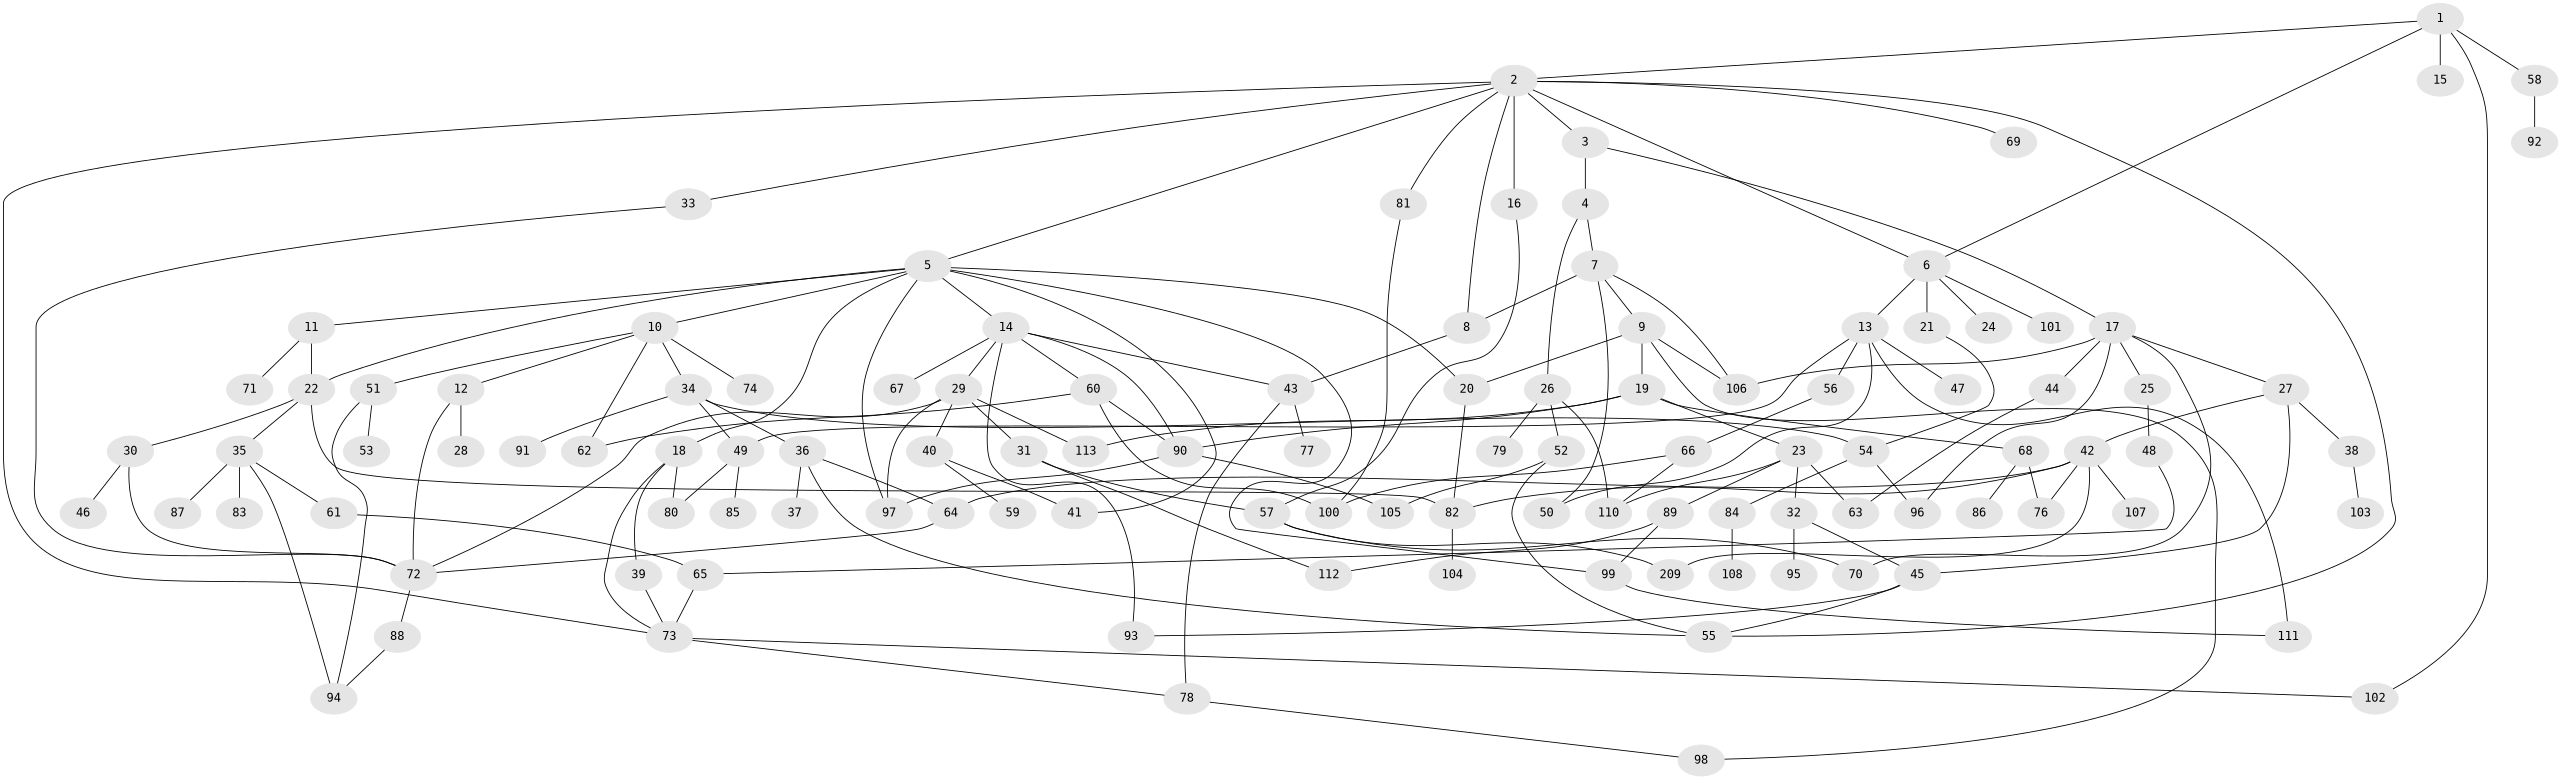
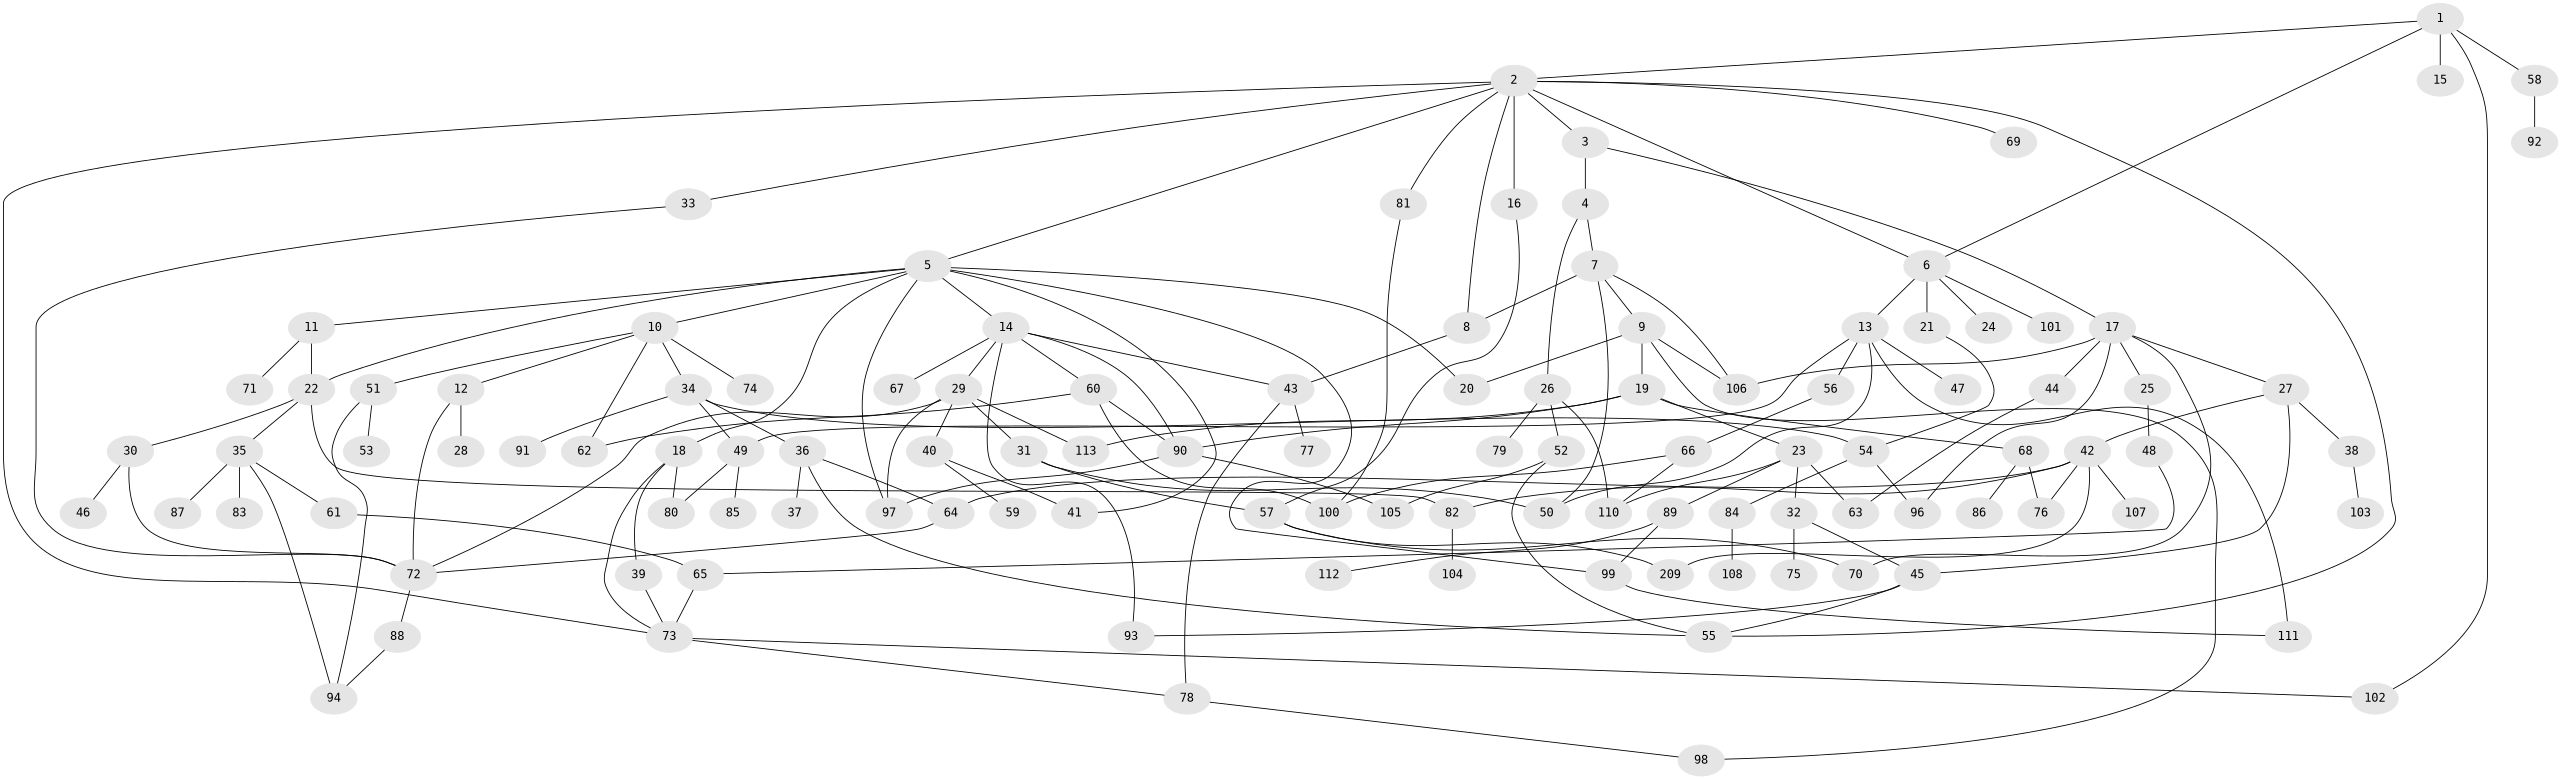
edge "20" -- "82": removed
edge "31" -- "112": now "31" -- "50"
node "95": label "95" -> "75"
